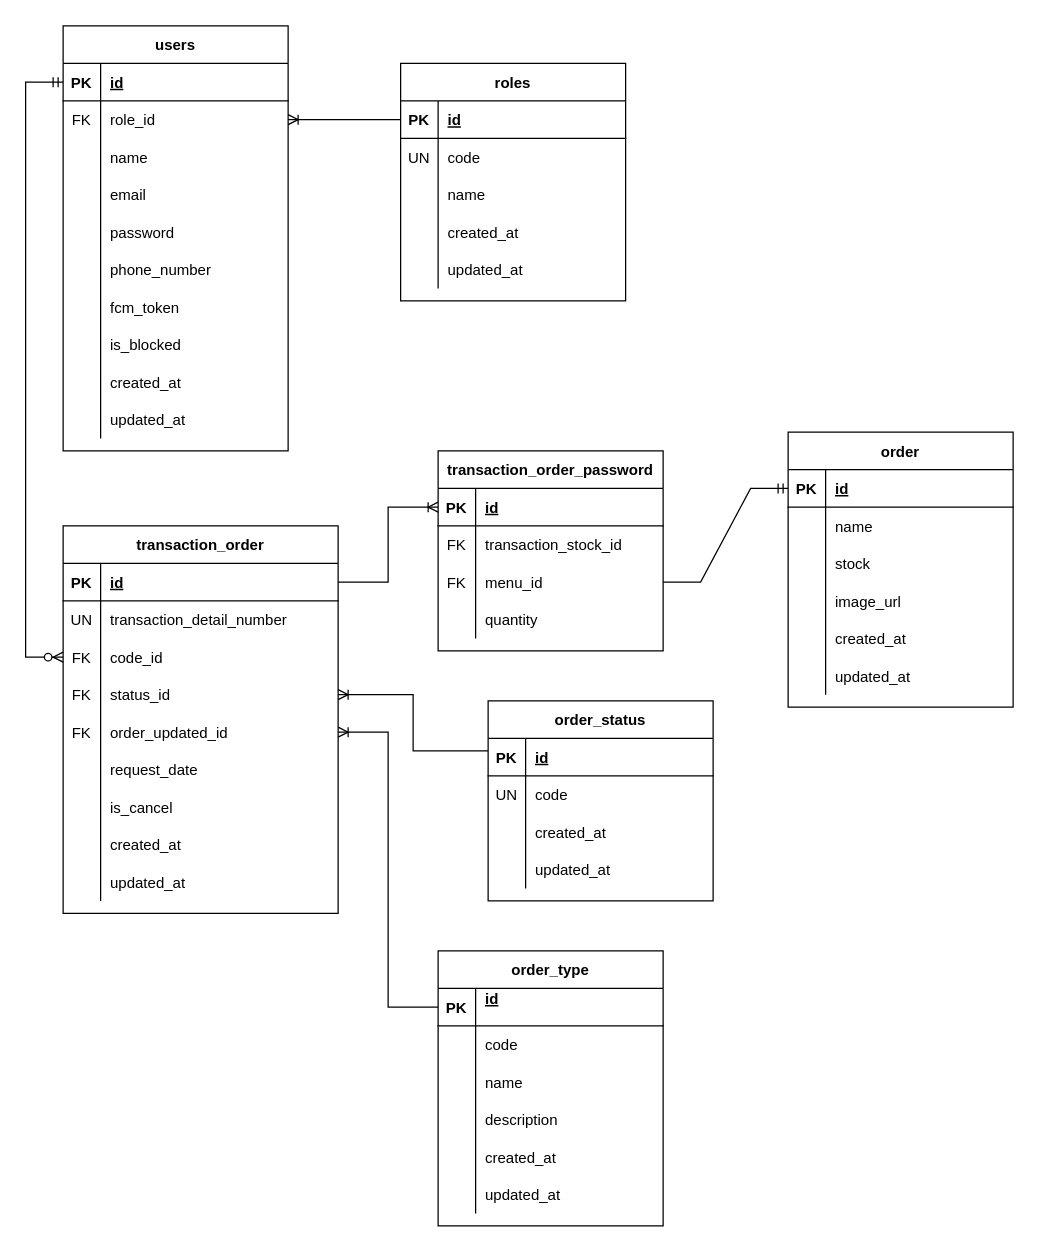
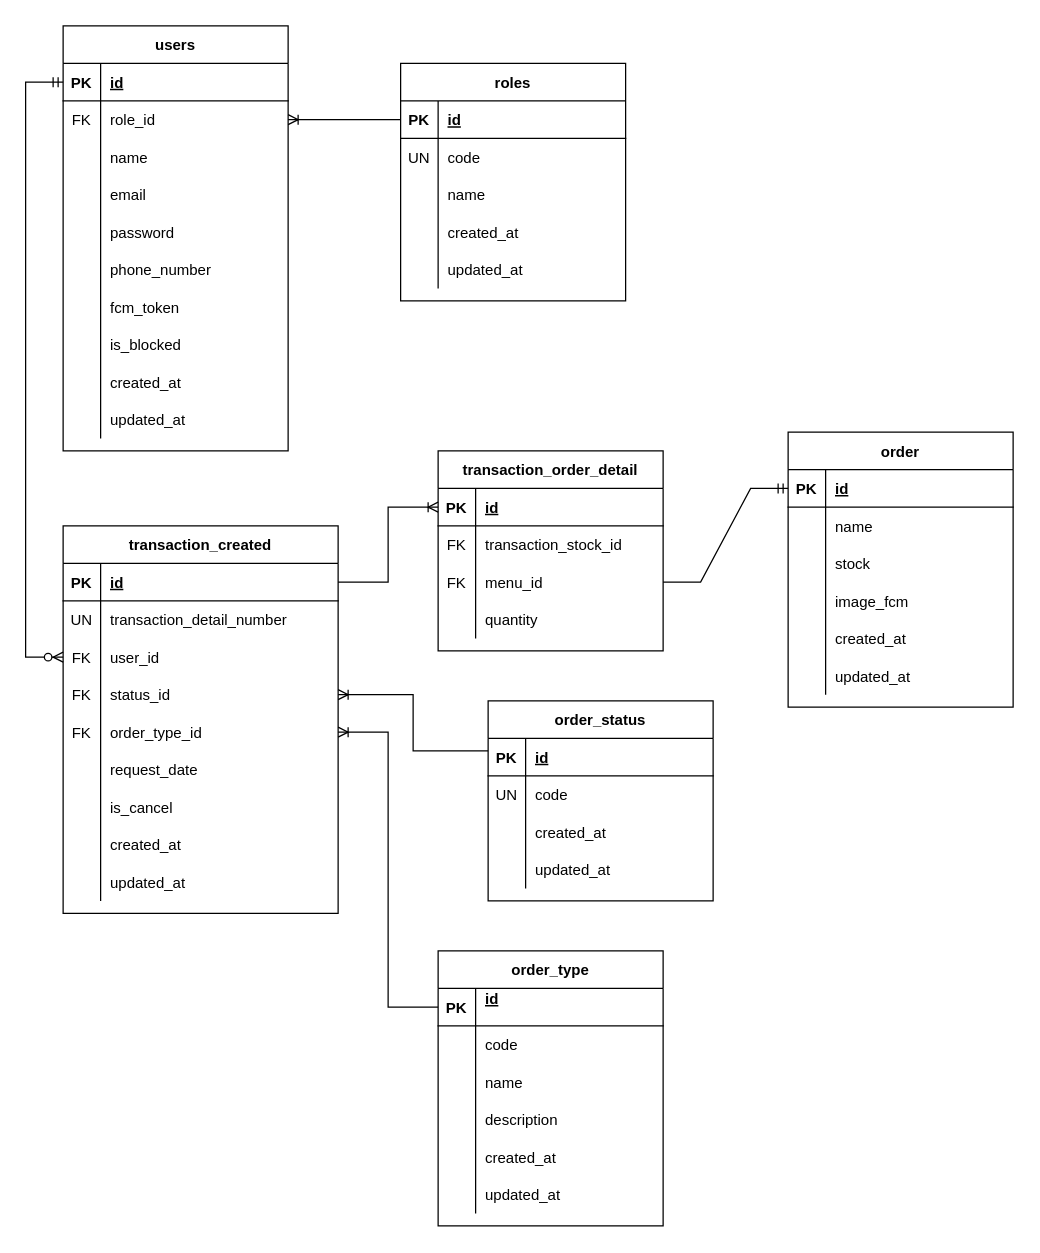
node "transaction_order_password": label "transaction_order_password" -> "transaction_order_detail"
node "transaction_order": label "transaction_order" -> "transaction_created"
node "image_url": label "image_url" -> "image_fcm"
node "code_id": label "code_id" -> "user_id"
node "order_updated_id": label "order_updated_id" -> "order_type_id"
